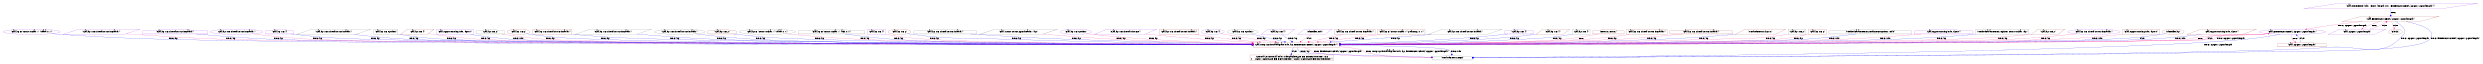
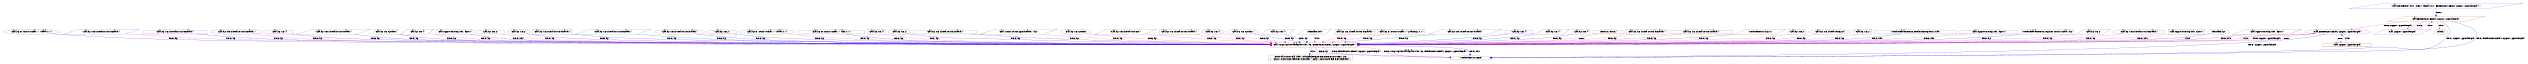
node "(Call,bp += sizeof(uint32_t))": added
